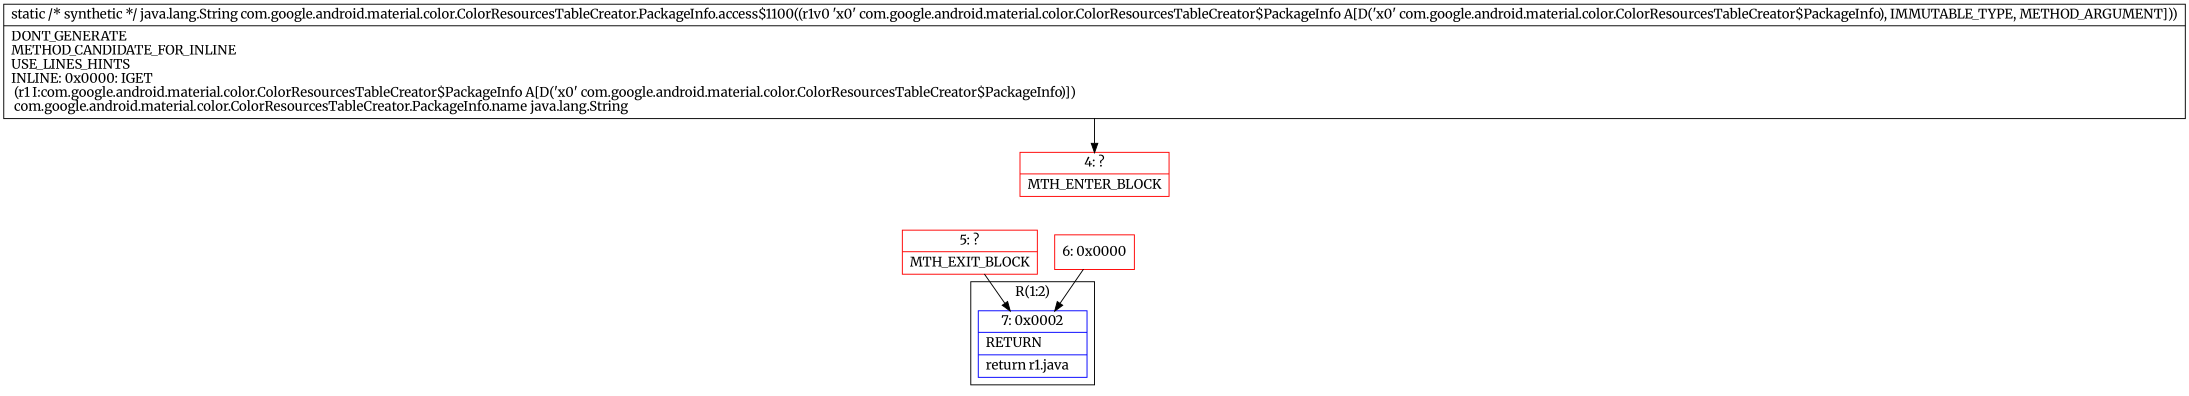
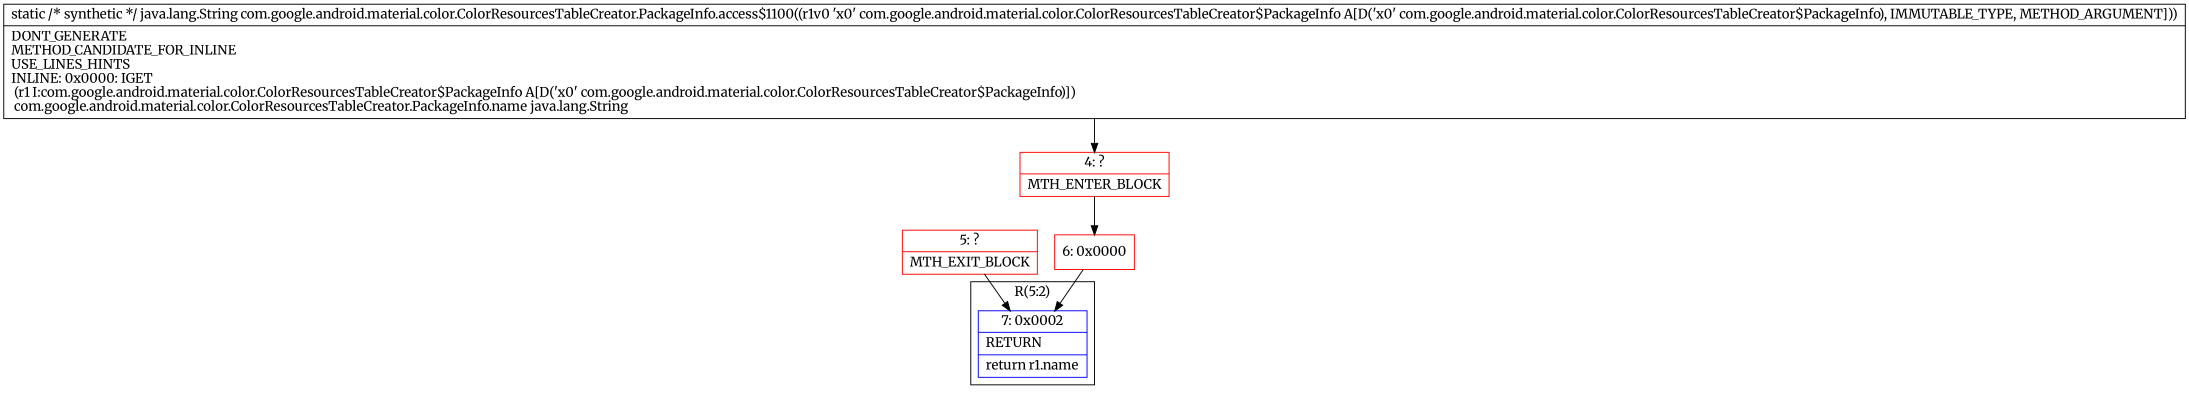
edge "4: ?" -> "6: 0x0000": added
cluster "R(1:2)": label "R(1:2)" -> "R(5:2)"
node "7: 0x0002": text "return r1.java" -> "return r1.name"
